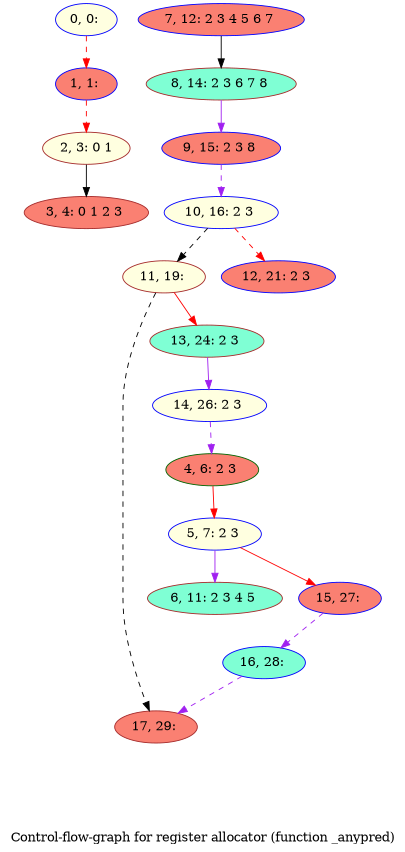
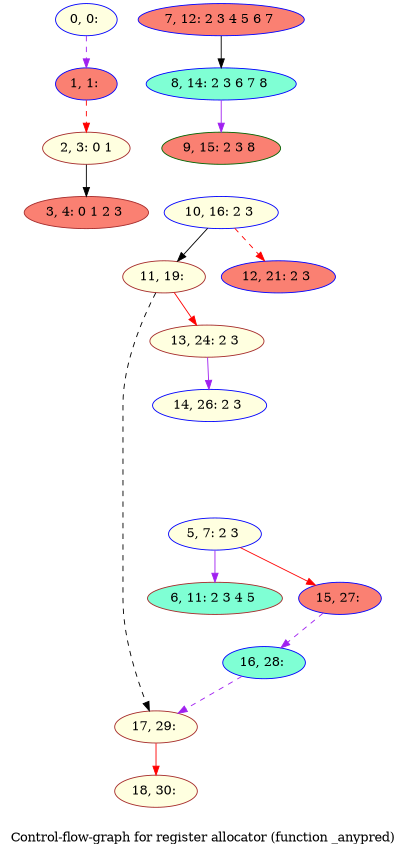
edge "0, 0:" -> "1, 1:": color red -> purple
node "8, 14: 2 3 6 7 8": color brown -> blue
node "9, 15: 2 3 8": color blue -> darkgreen
edge "9, 15: 2 3 8" -> "10, 16: 2 3": removed
edge "10, 16: 2 3" -> "11, 19:": style dashed -> solid
node "13, 24: 2 3": fillcolor aquamarine -> lightyellow
node "4, 6: 2 3": removed
node "17, 29:": fillcolor salmon -> lightyellow
node "18, 30:": added
